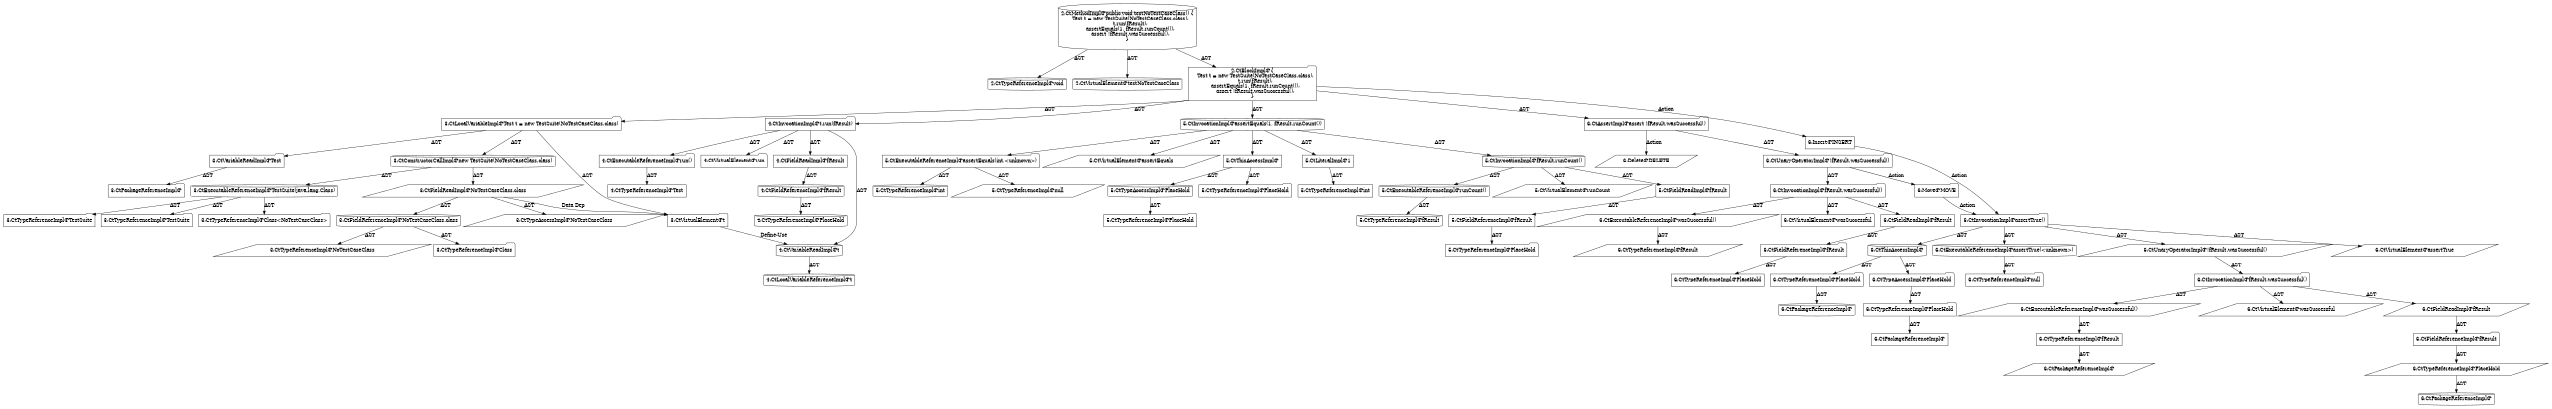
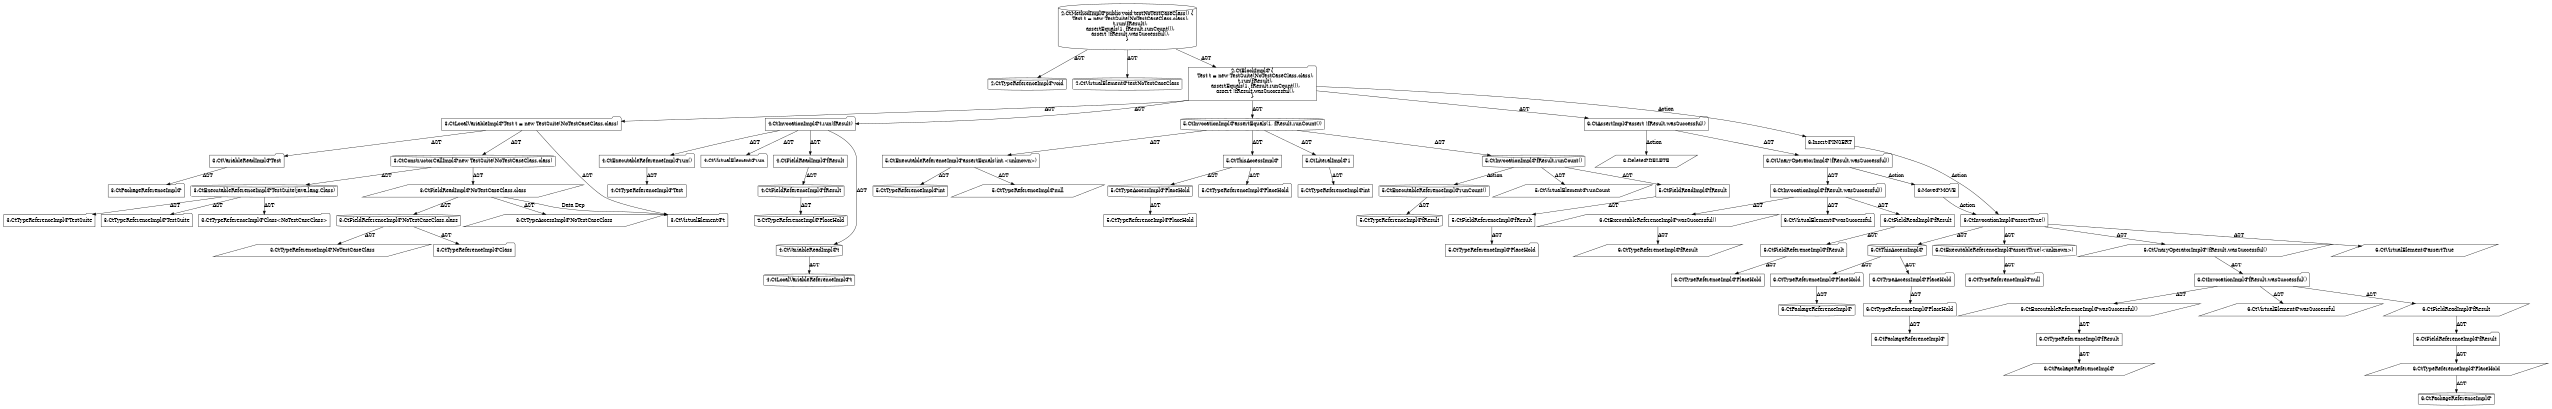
node "5:CtVirtualElement@assertEquals": removed
edge "5:CtInvocationImpl@fResult.runCount()" -> "5:CtExecutableReferenceImpl@runCount()": label "AST" -> "Action"
edge "3:CtVirtualElement@t" -> "4:CtVariableReadImpl@t": removed, label "Define-Use"
